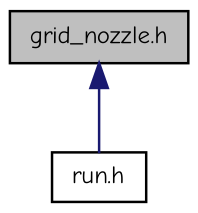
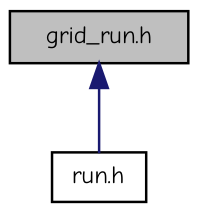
node "grid_nozzle.h": label "grid_nozzle.h" -> "grid_run.h"
